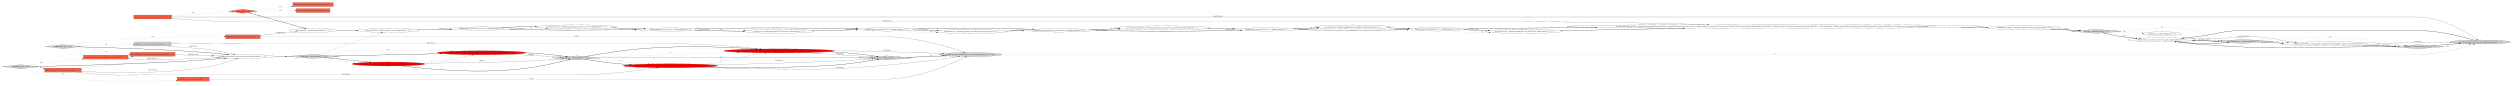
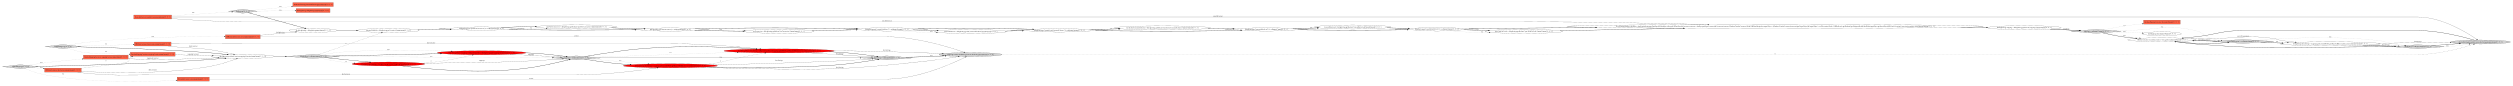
node "loadSettings['0', '0', '1']": fillcolor tomato -> lightgray
node "DatabaseMappingContainer dmc@@@38@@@['0', '0', '1']": added
node "DBSDataContainer dataContainer@@@2@@@['0', '1', '0']": fillcolor lightgray -> tomato
edge "dialogSettings != null@@@4@@@['1', '1', '0']" -> "mappings != null@@@6@@@['1', '1', '0']": added, label "true"
